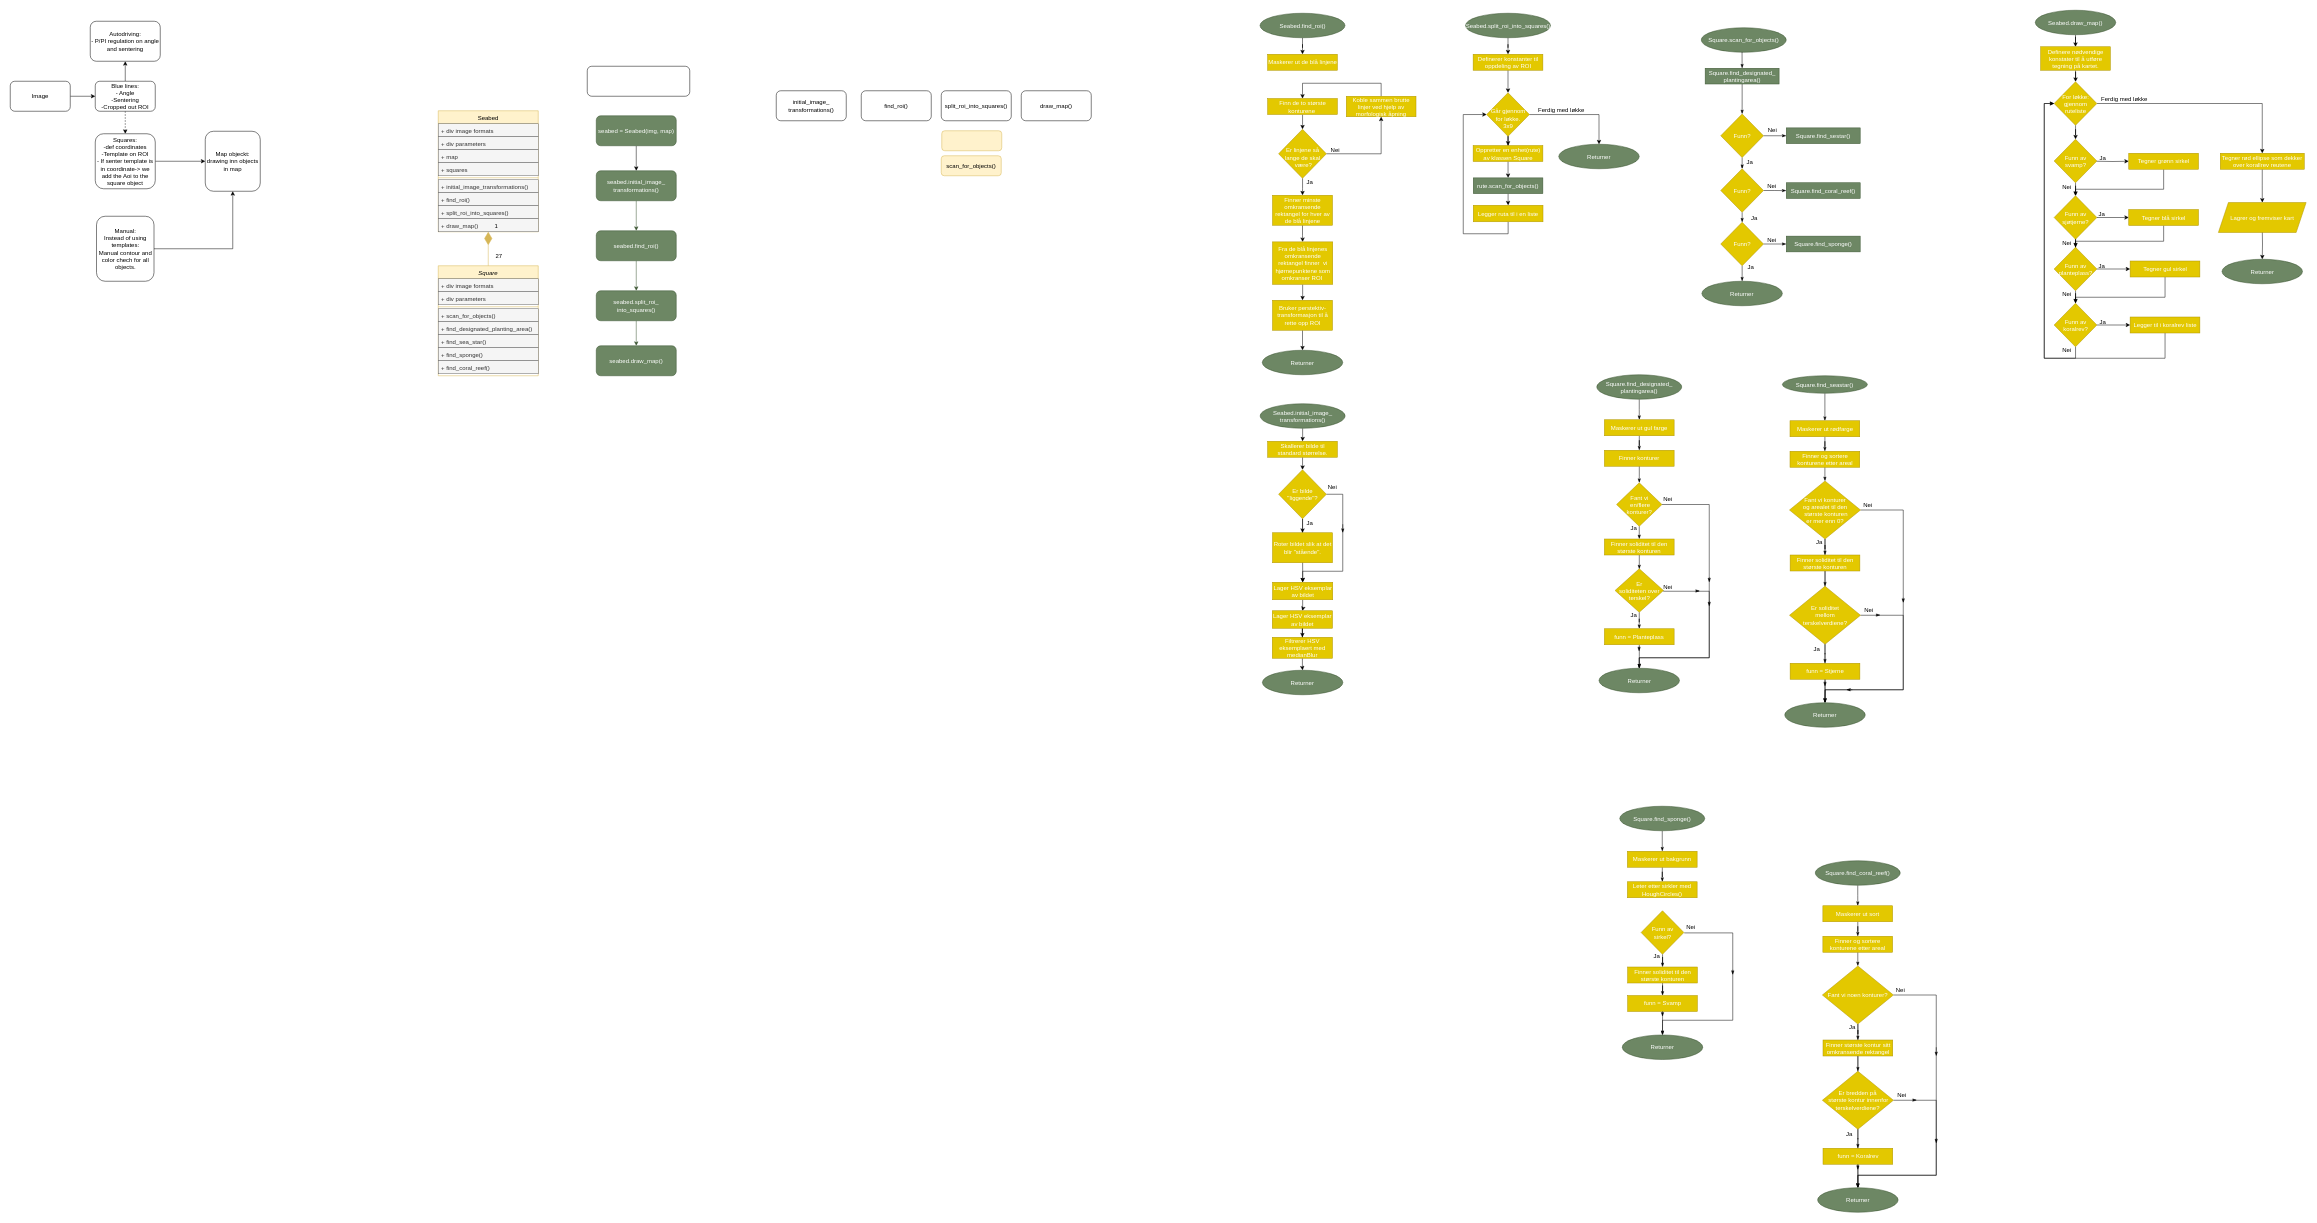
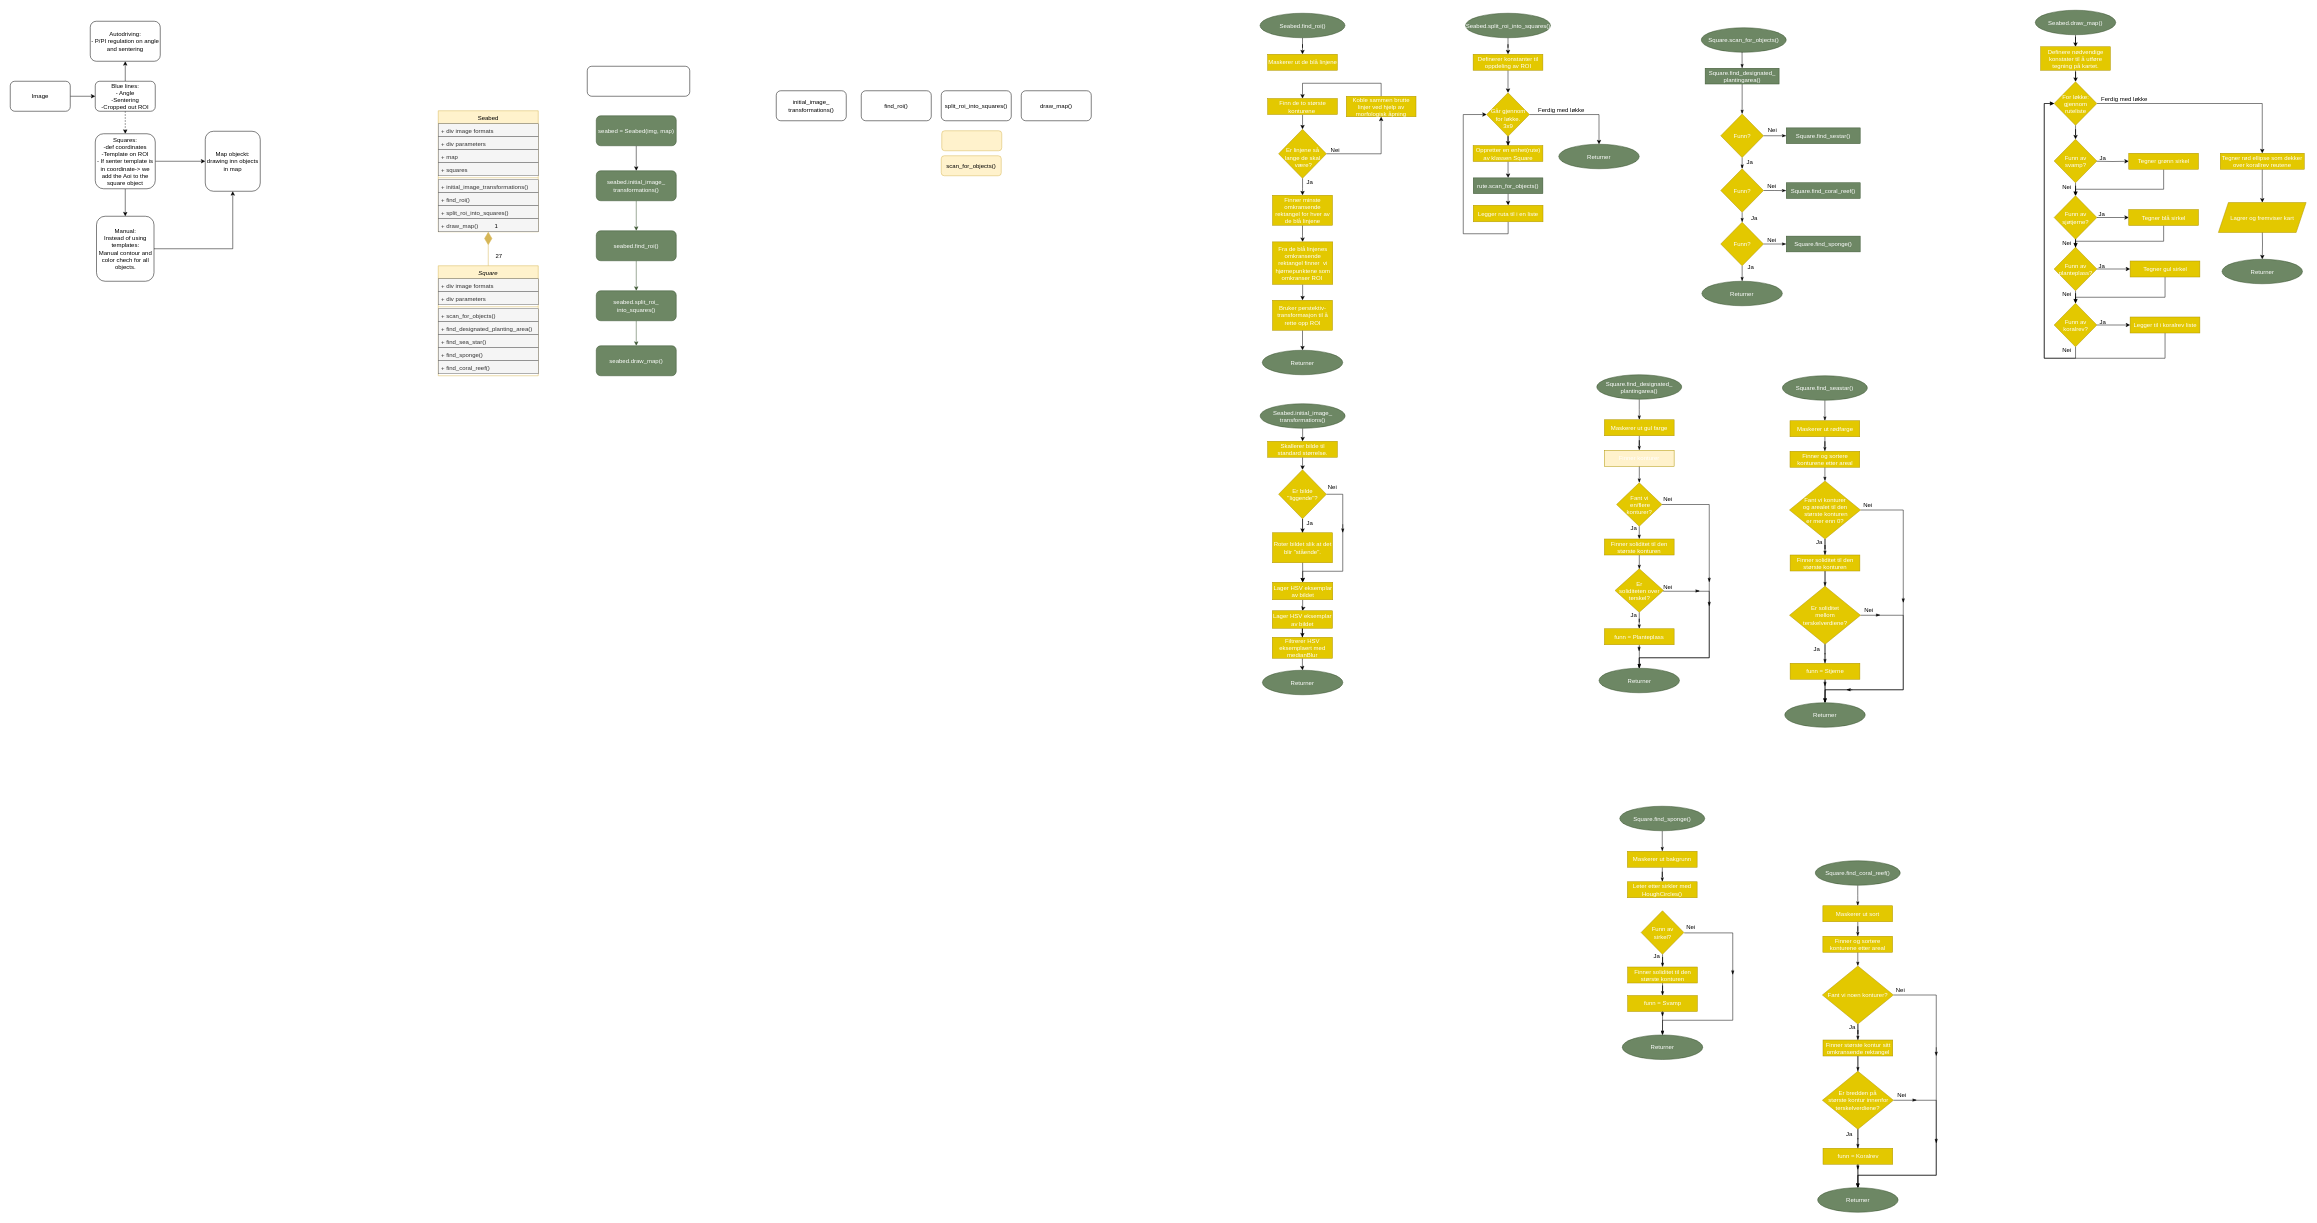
edge "Squares: -def coordinates -Template on ROI - If senter template is in coordinate-> we add the Aoi to the square object" -> "Manual: Instead of using templates: Manual contour and color chech for all objects.": added
node "Square.find_seastar()": size 85x18 -> 85x25
node "Finner konturer": fillcolor #e3c800 -> #fff2cc
